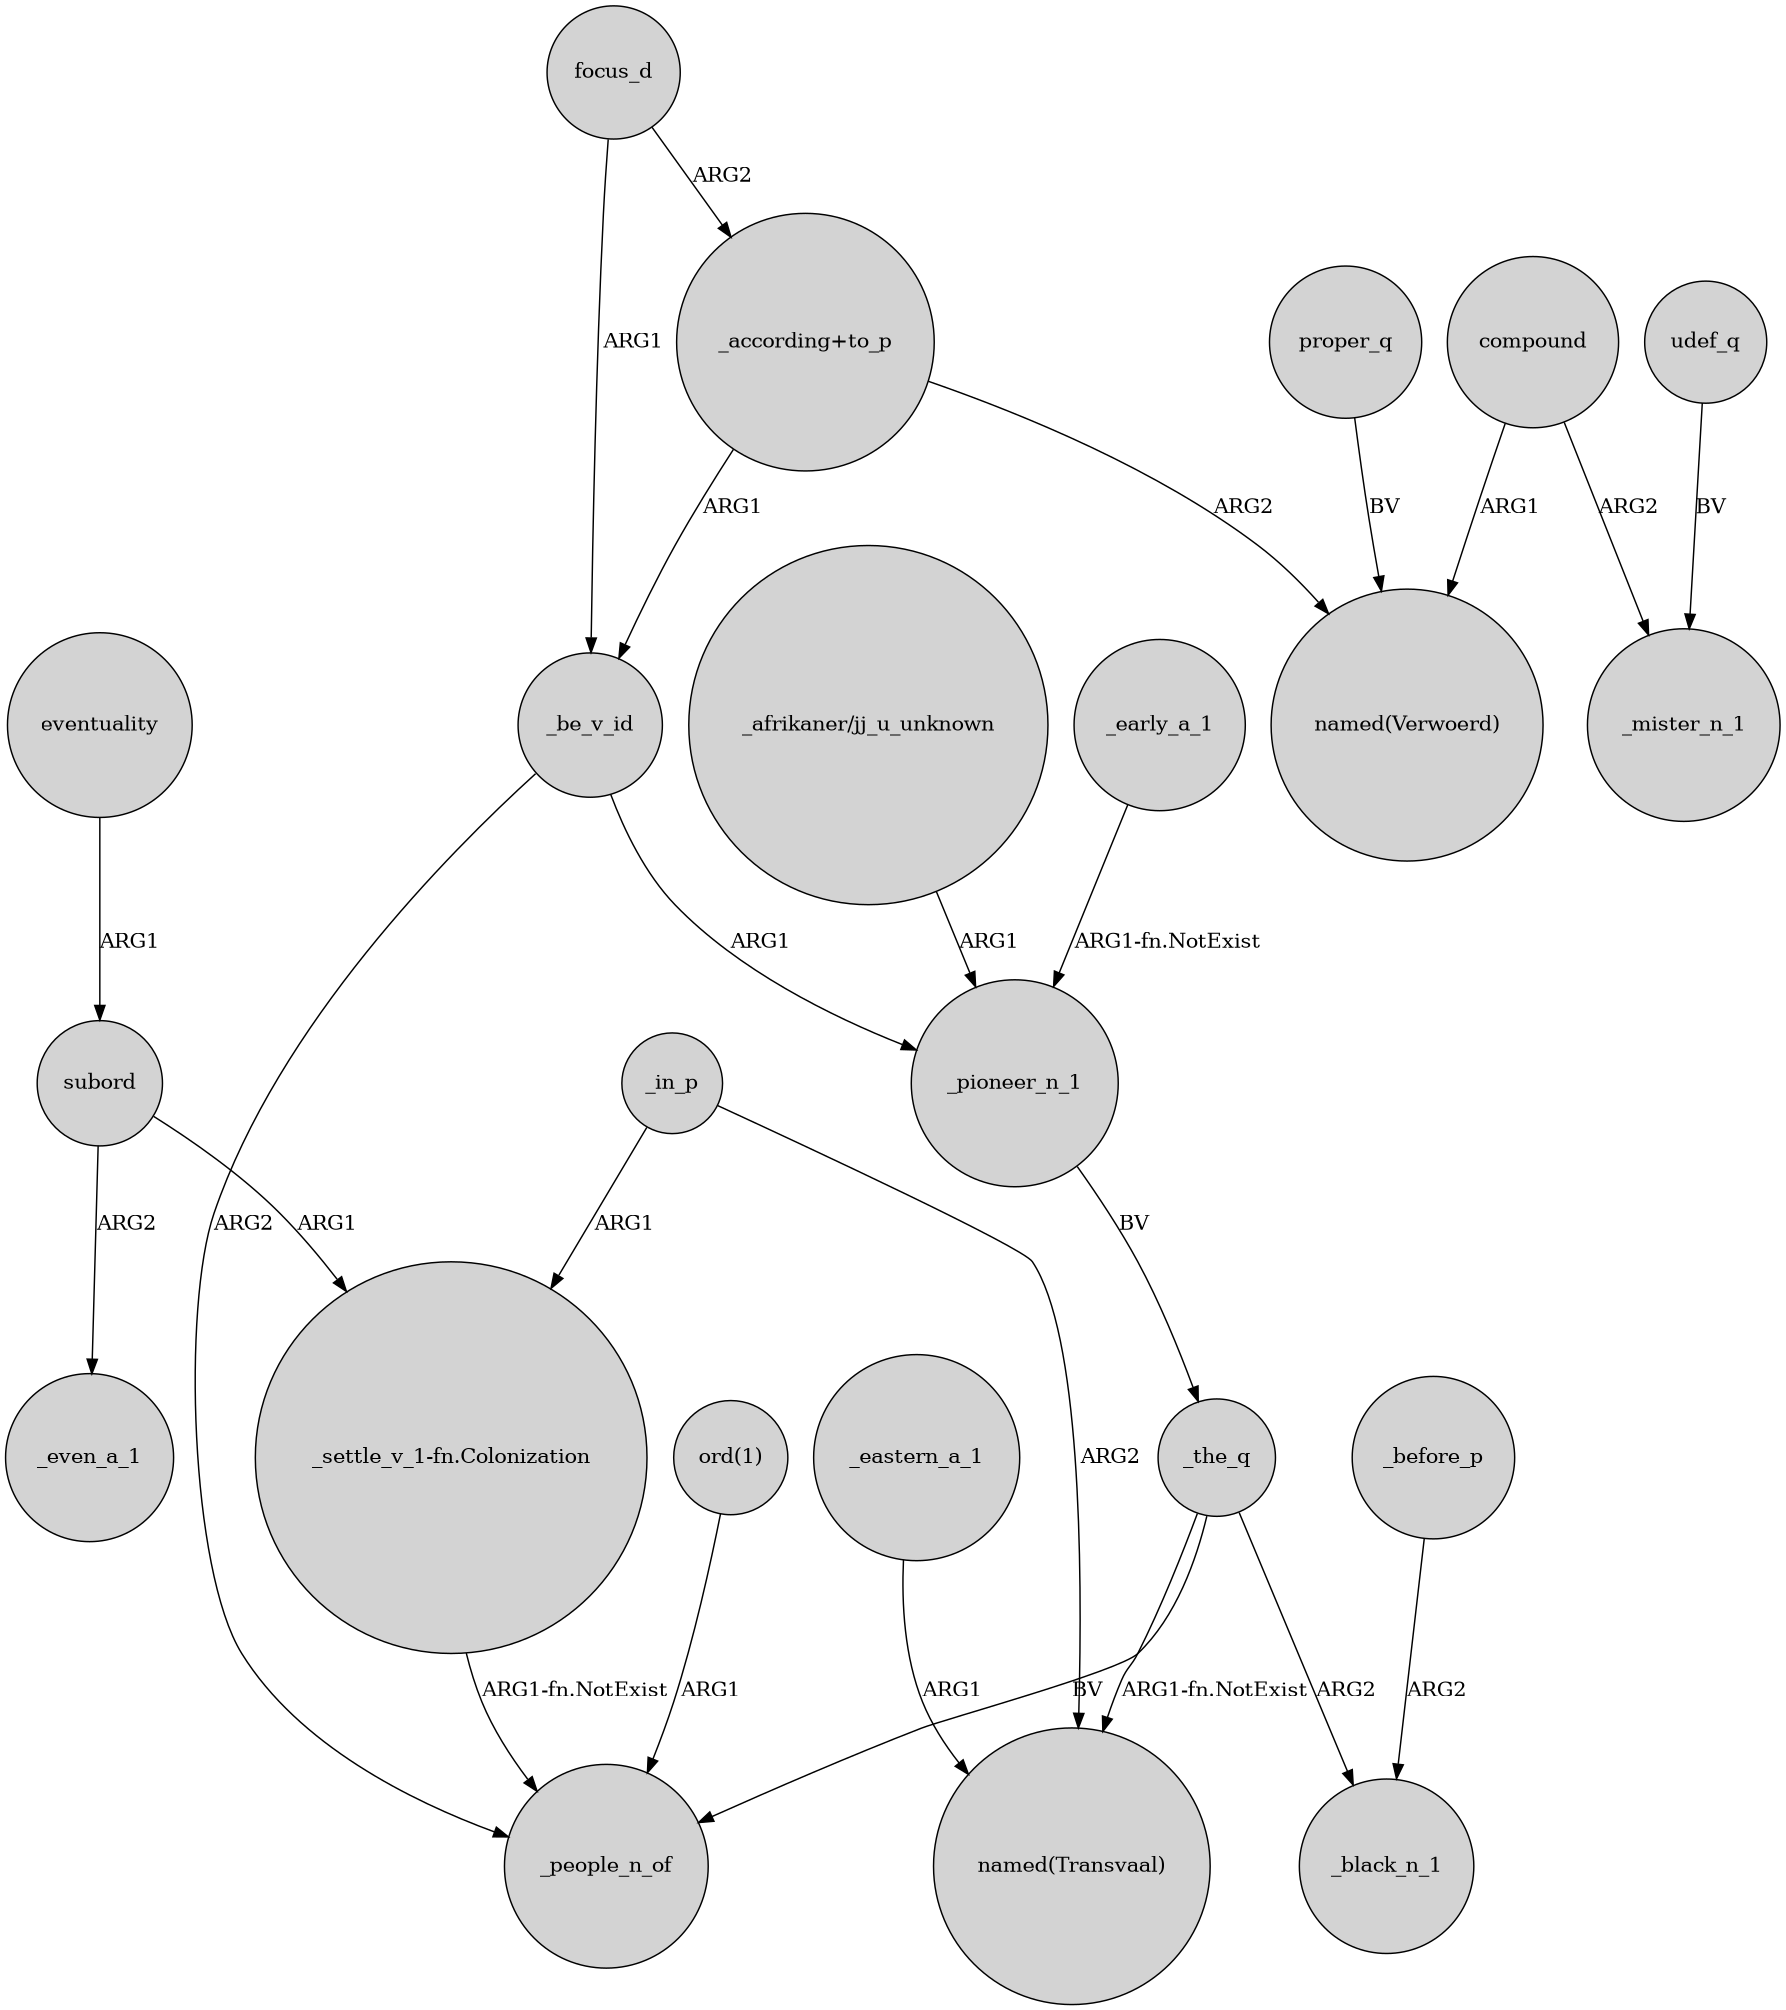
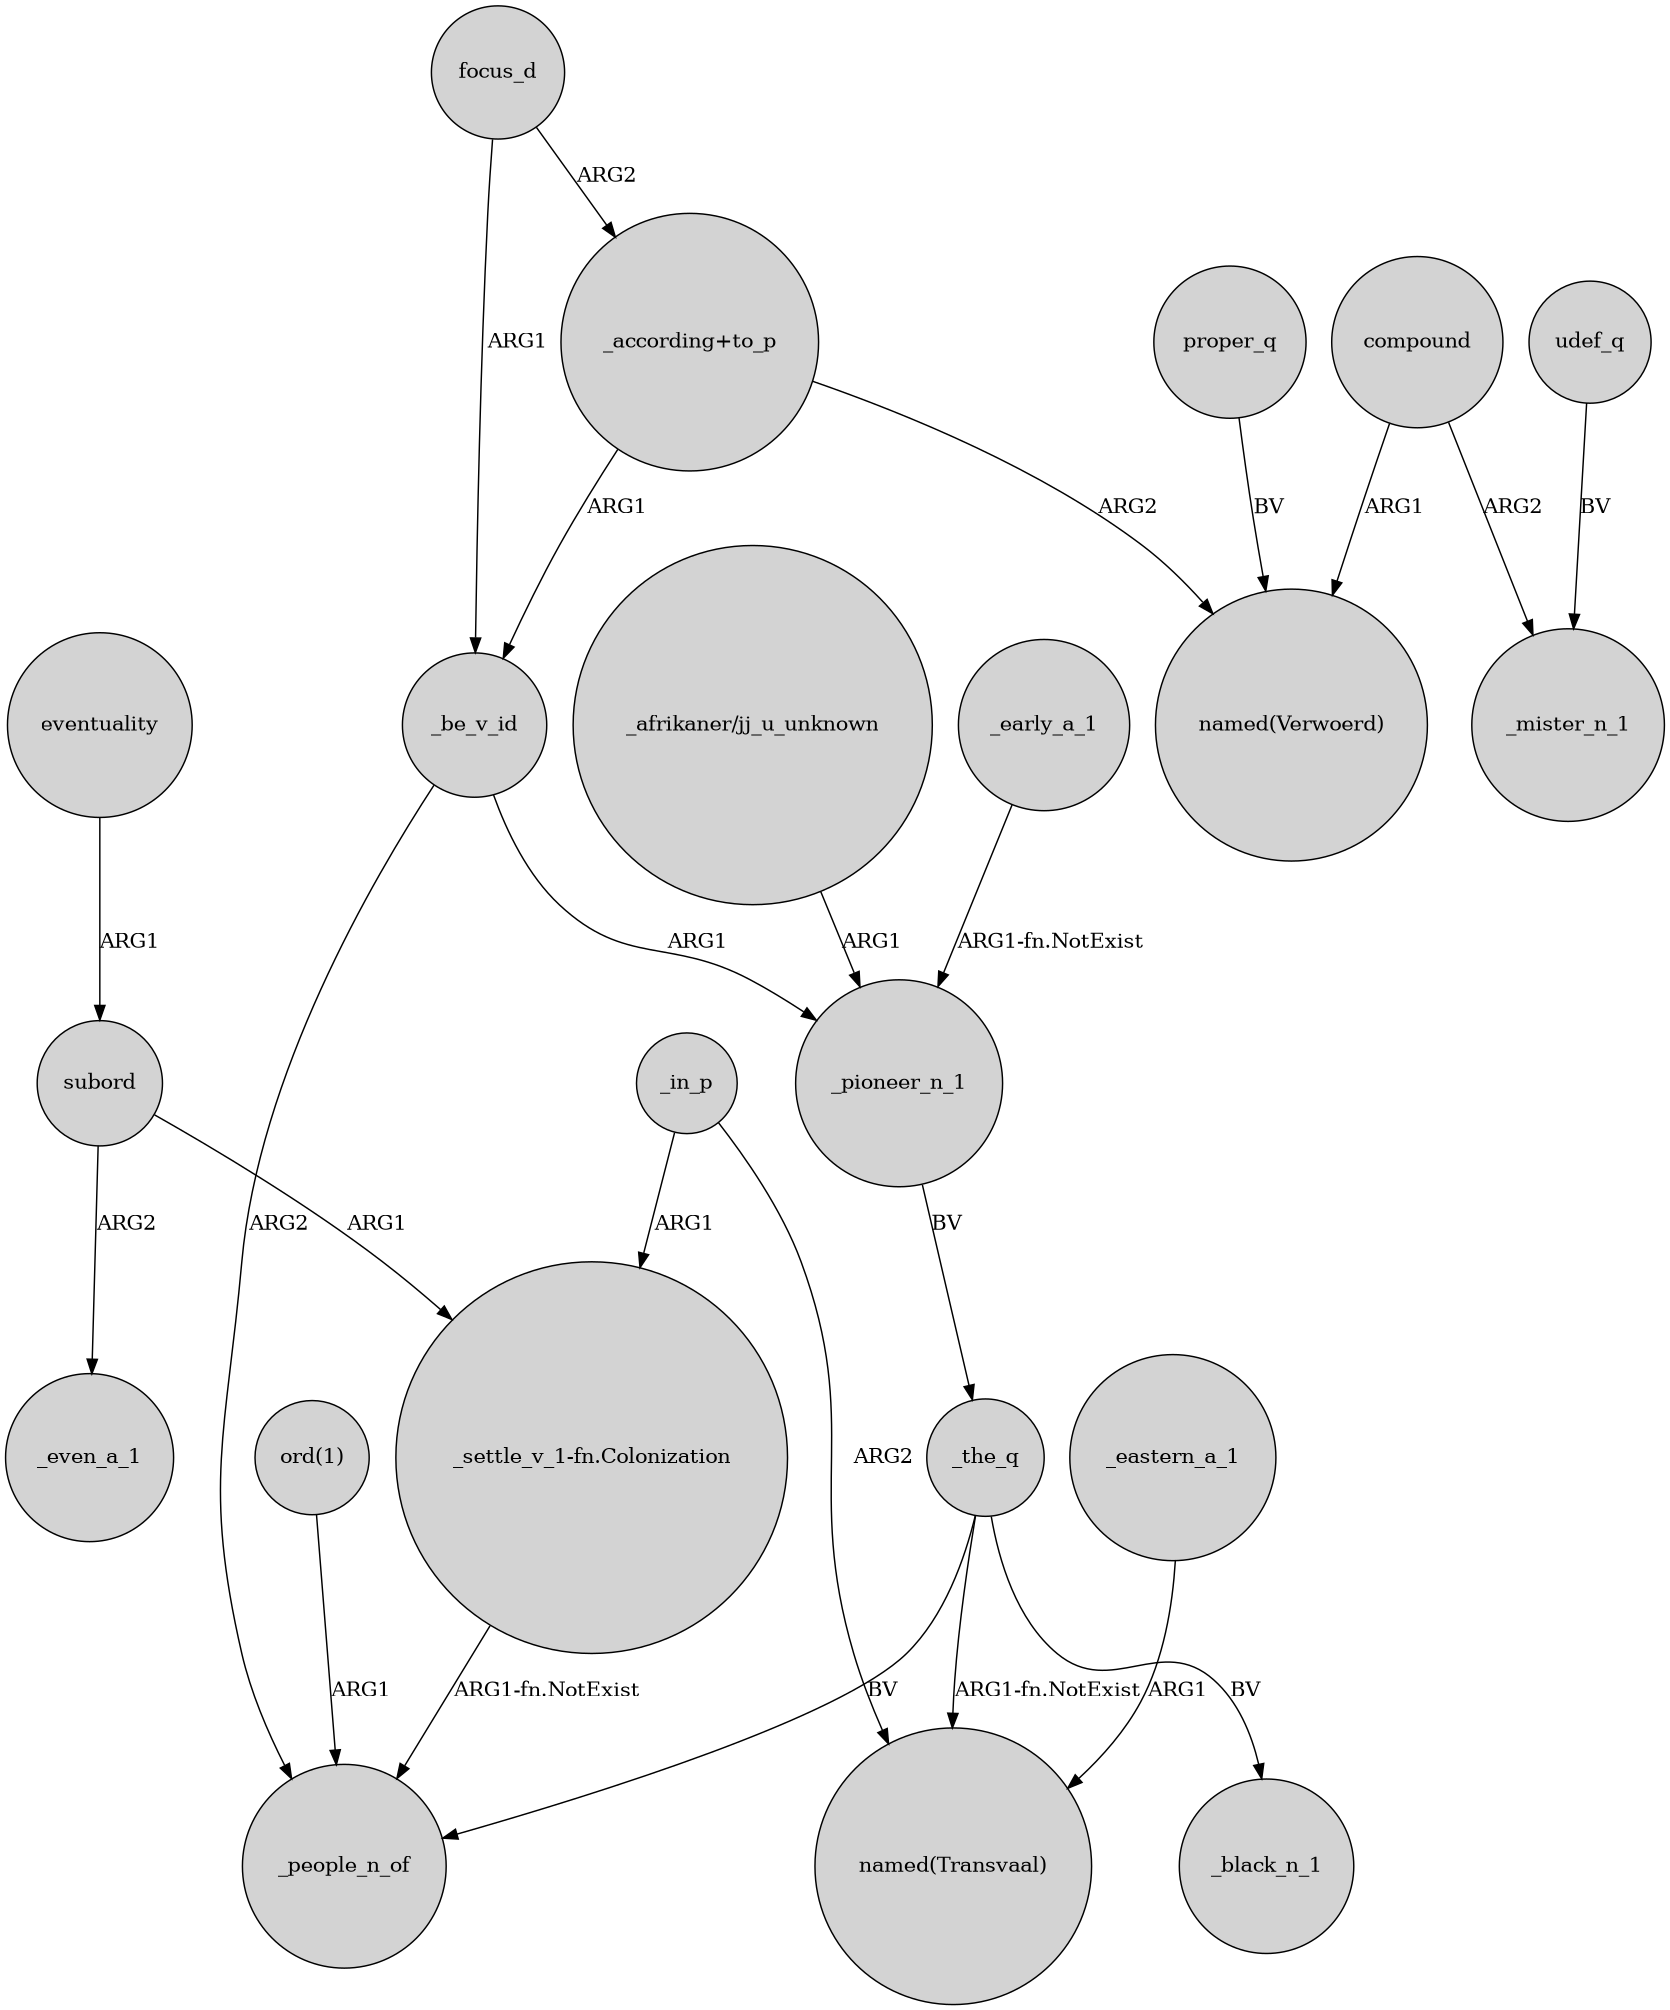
node "_before_p": removed
edge "_the_q" -> "_black_n_1": label "ARG2" -> "BV"
